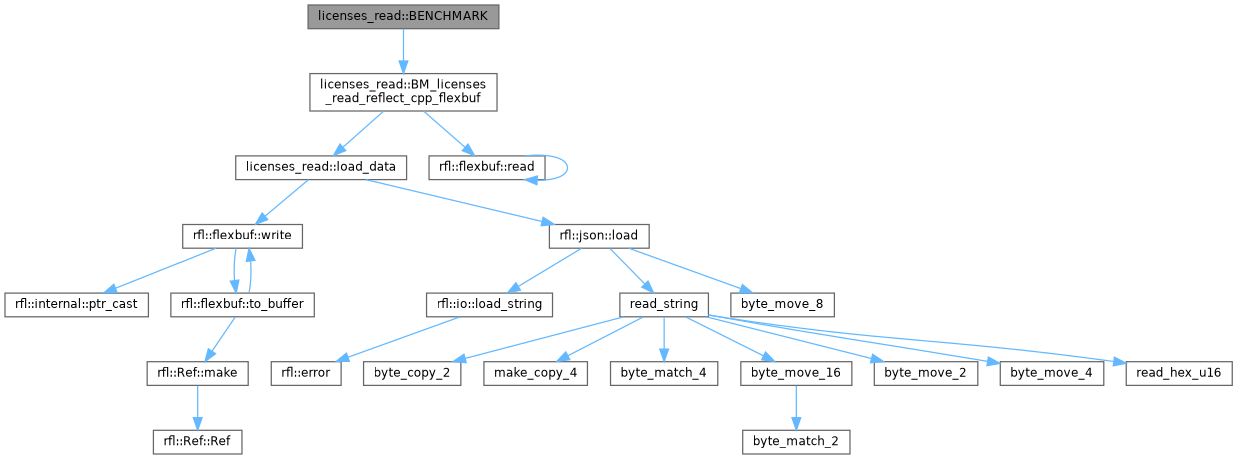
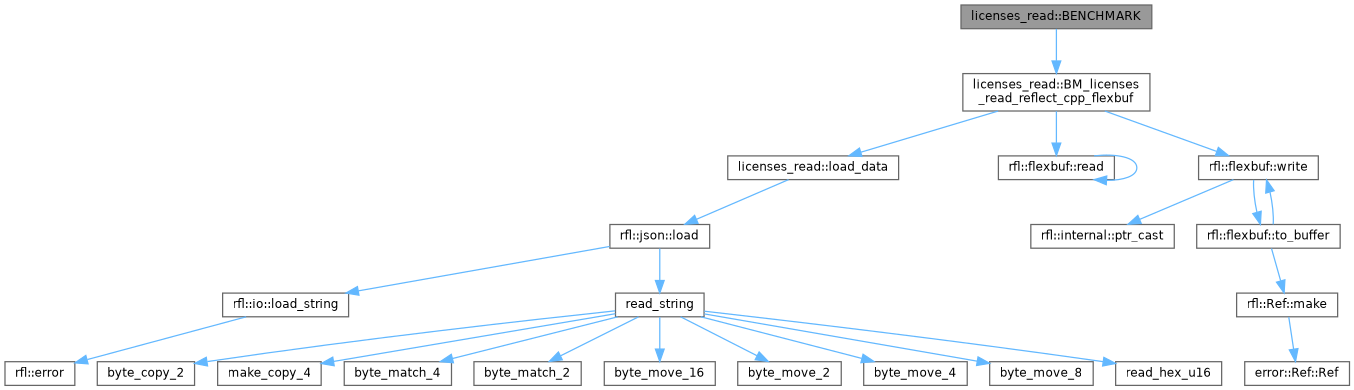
edge "licenses_read::load_data" -> "rfl::flexbuf::write": now "licenses_read::BM_licenses _read_reflect_cpp_flexbuf" -> "rfl::flexbuf::write"
edge "rfl::json::load" -> "byte_move_8": now "read_string" -> "byte_move_8"
edge "byte_move_16" -> "byte_match_2": now "read_string" -> "byte_match_2"
node "rfl::Ref::Ref": label "rfl::Ref::Ref" -> "error::Ref::Ref"
